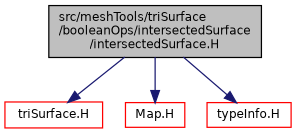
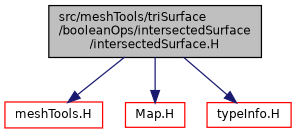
node "triSurface.H": label "triSurface.H" -> "meshTools.H"
